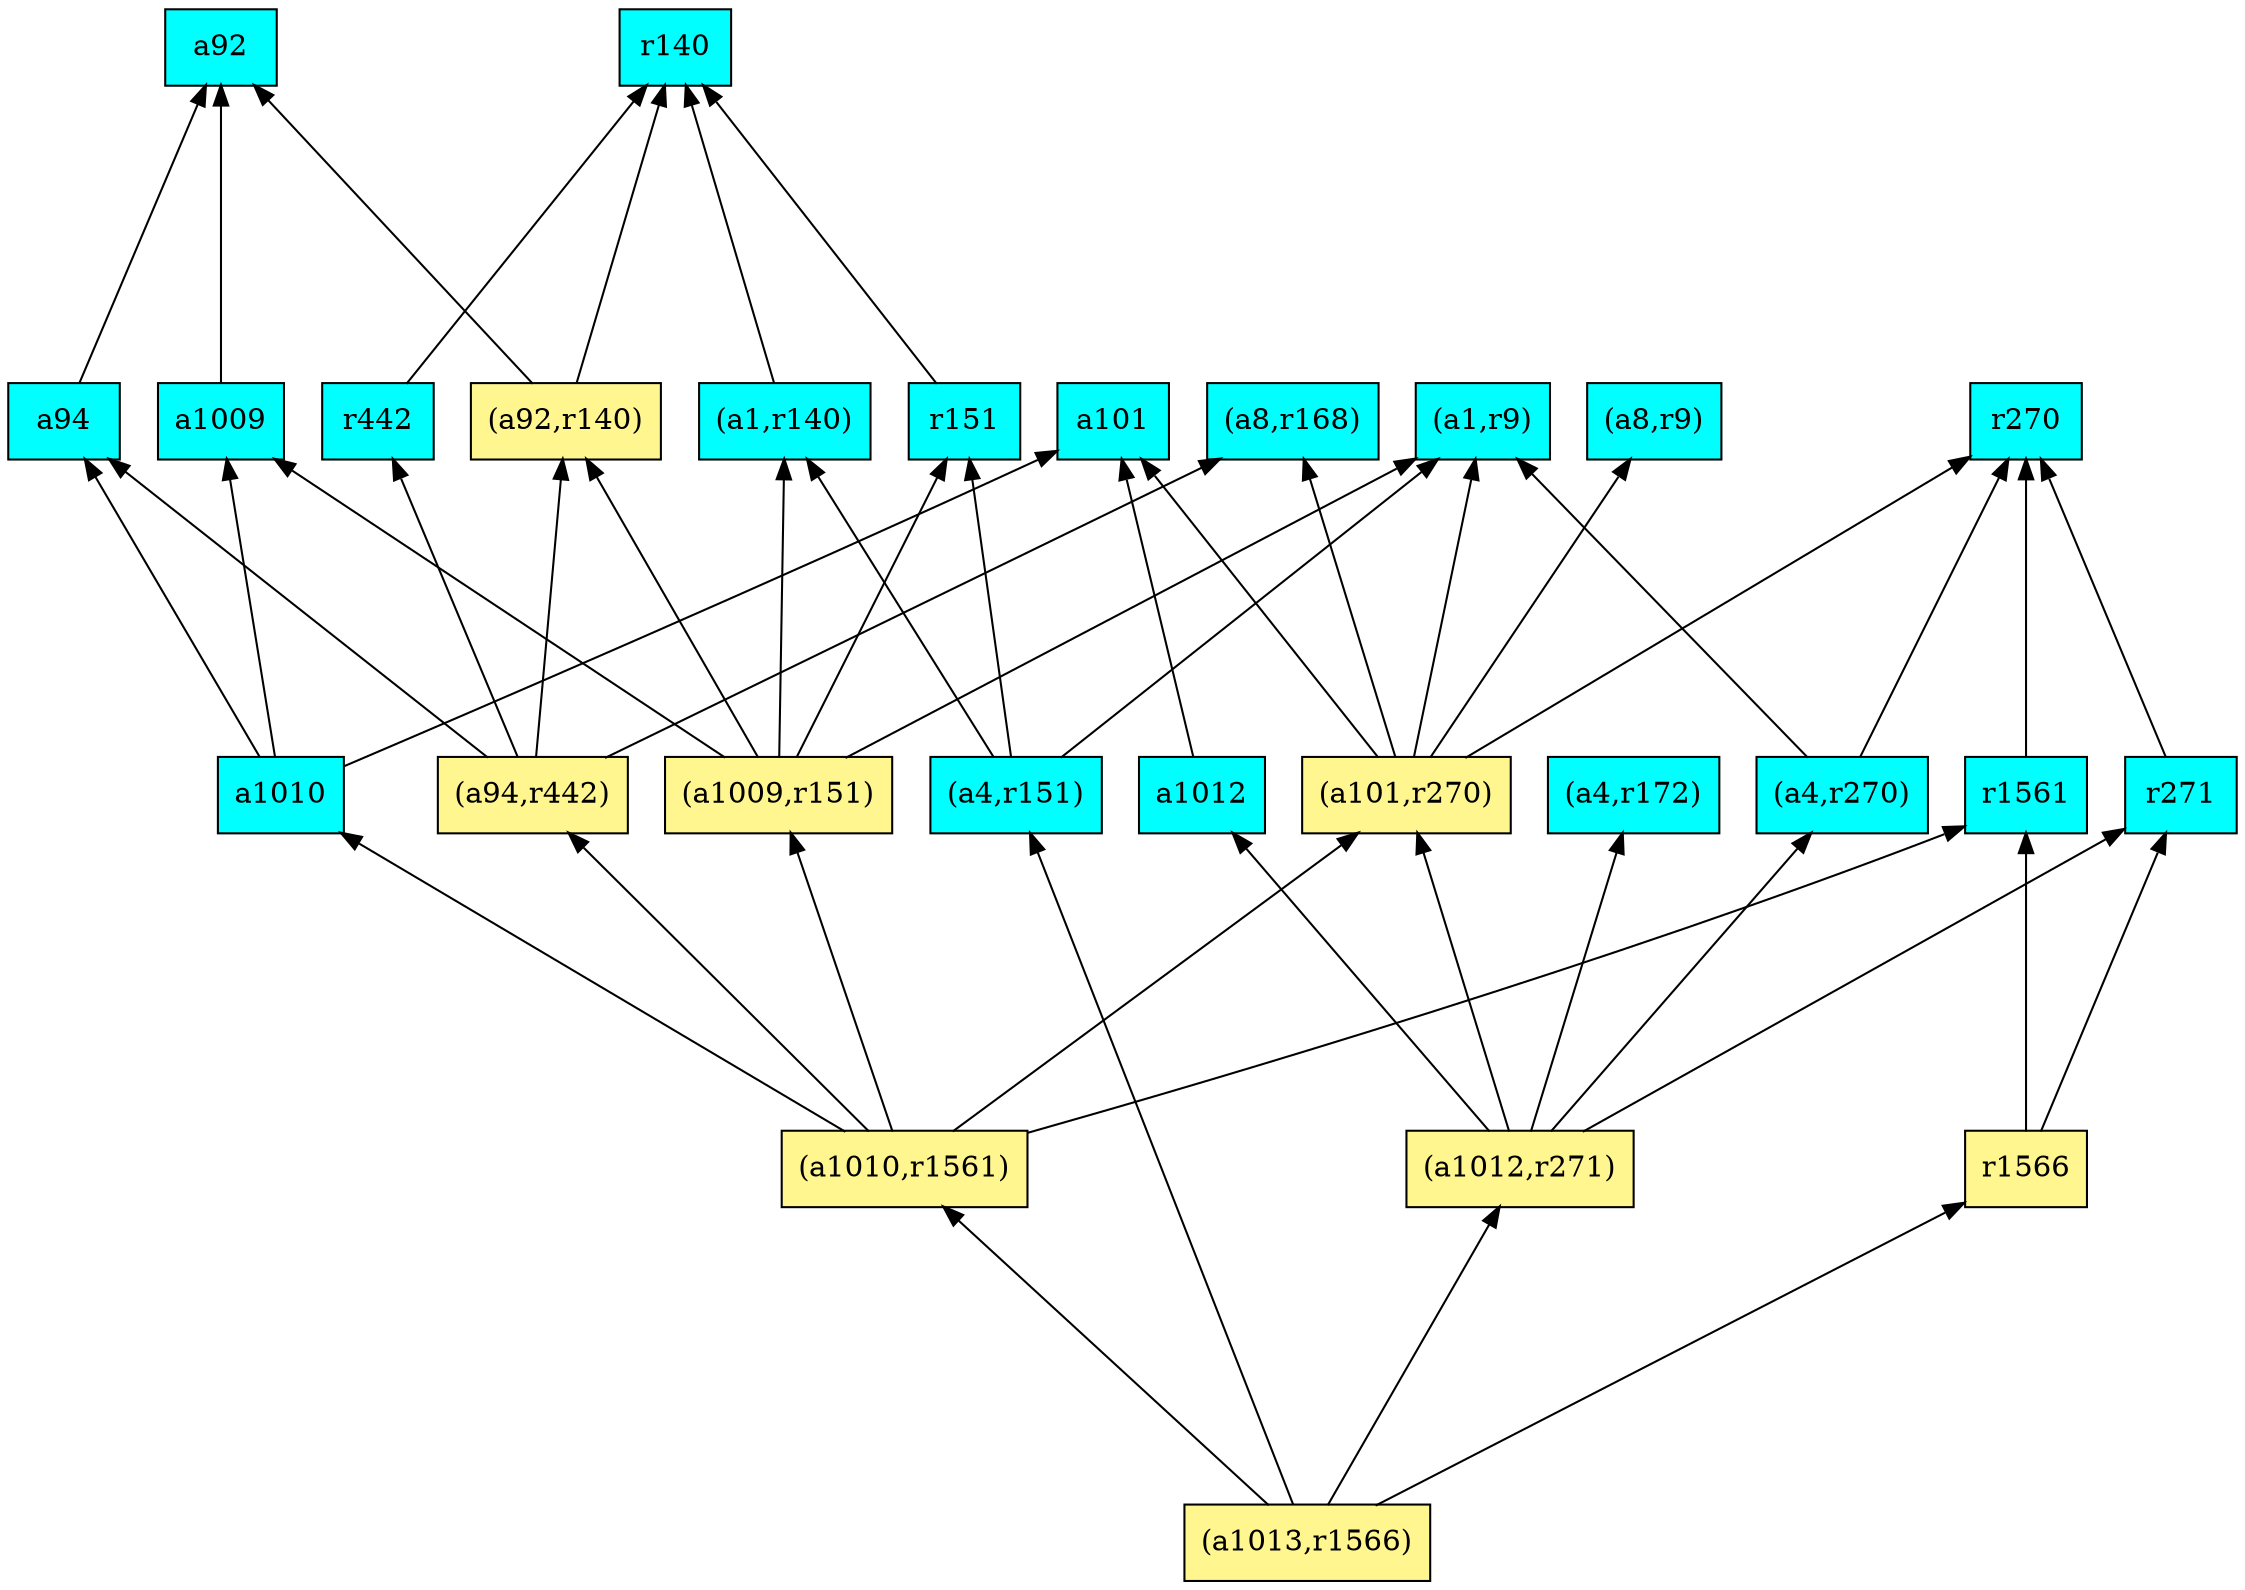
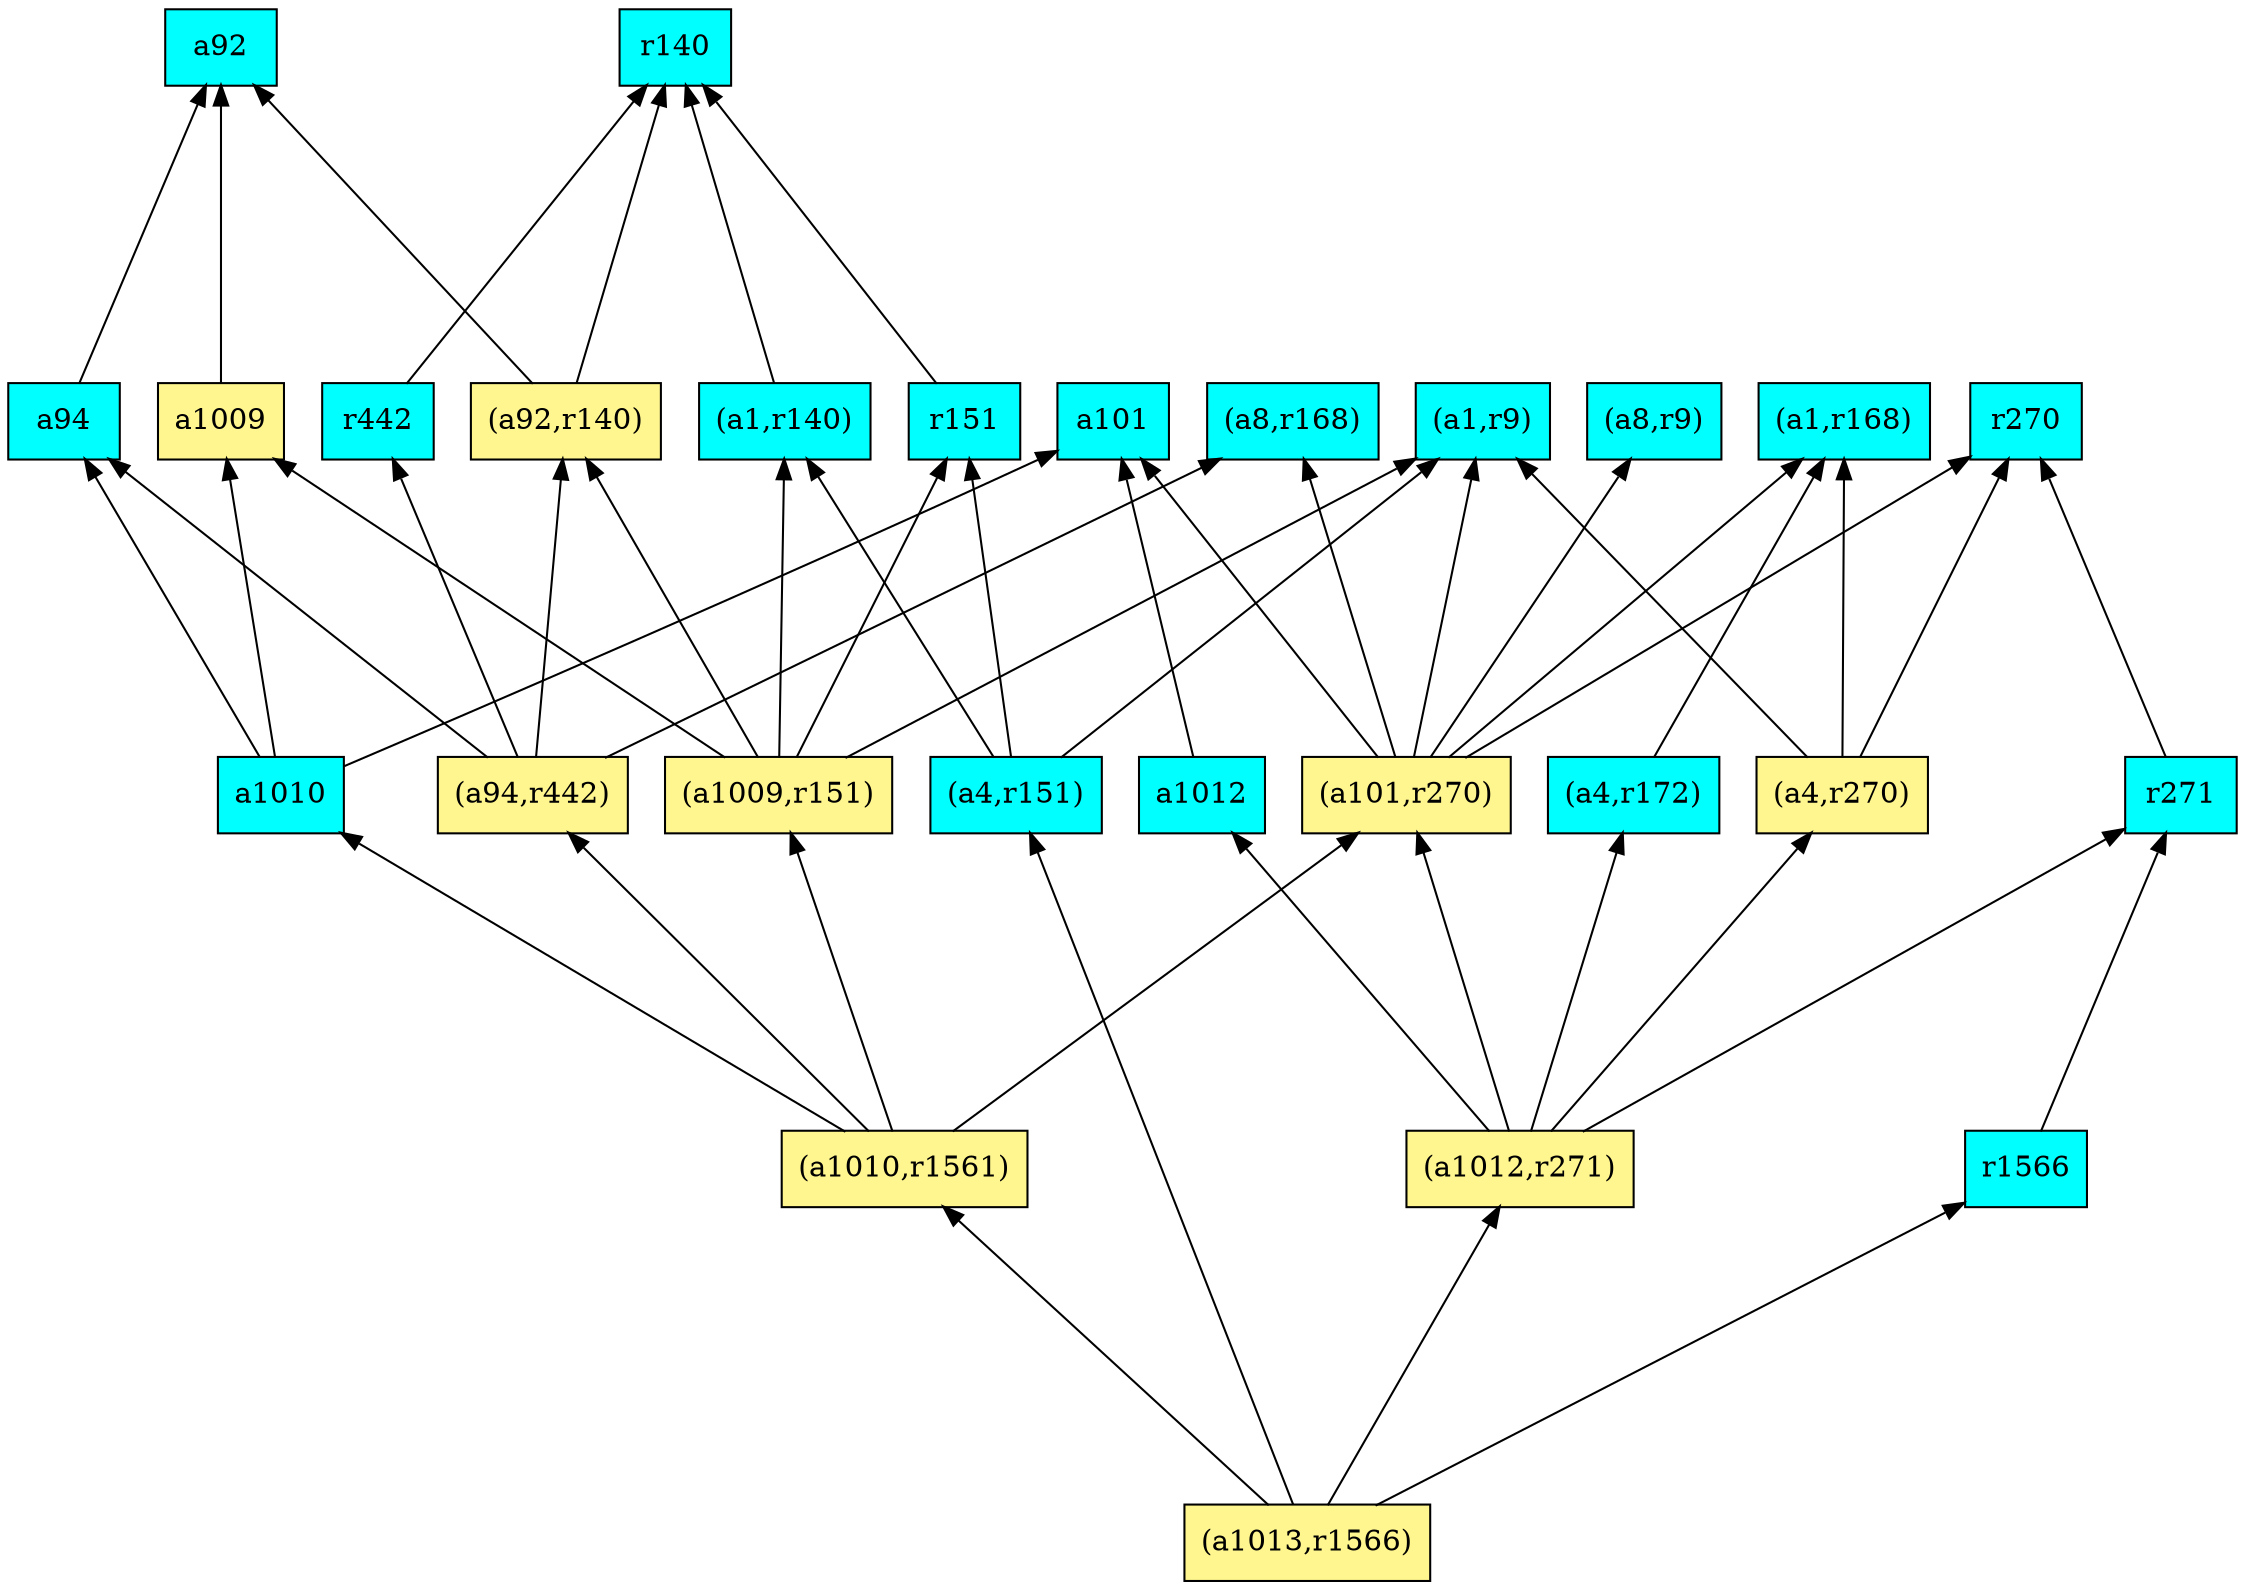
node "a1009": fillcolor cyan -> khaki1
node "(a1,r168)": added
node "(a4,r270)": fillcolor cyan -> khaki1
node "r1561": removed
node "r1566": fillcolor khaki1 -> cyan
